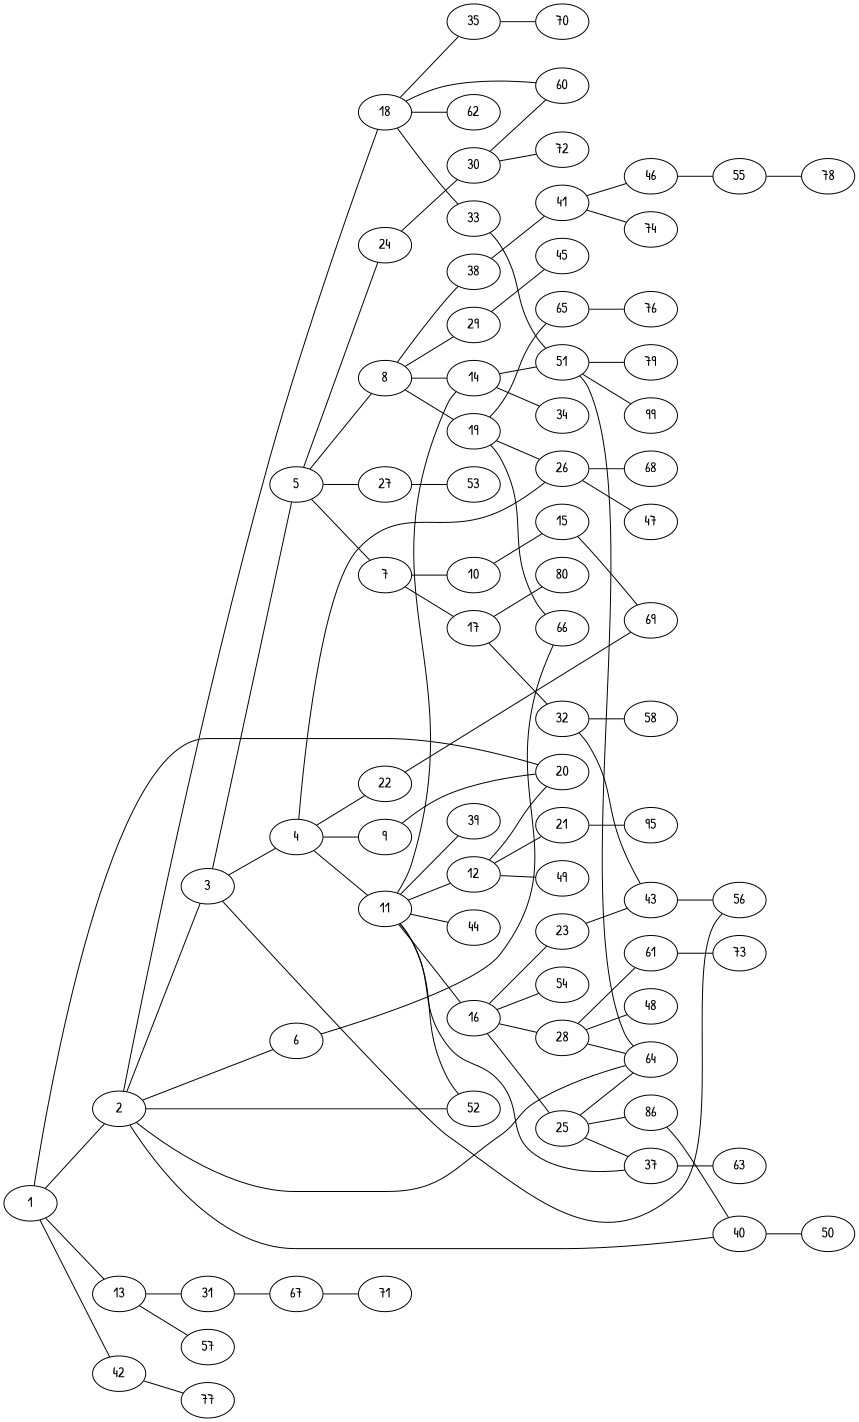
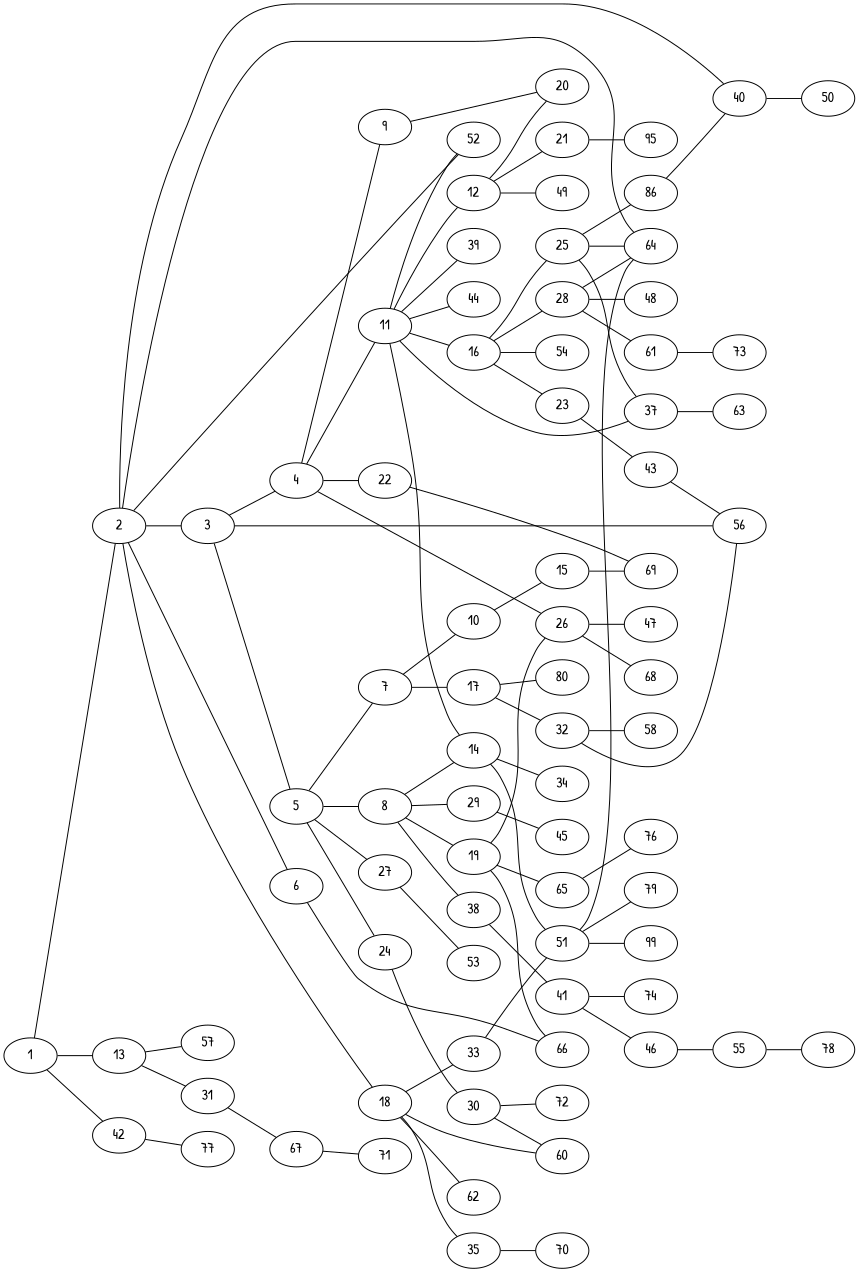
edge "20" -- "1": removed
edge "32" -- "43": now "32" -- "56"
